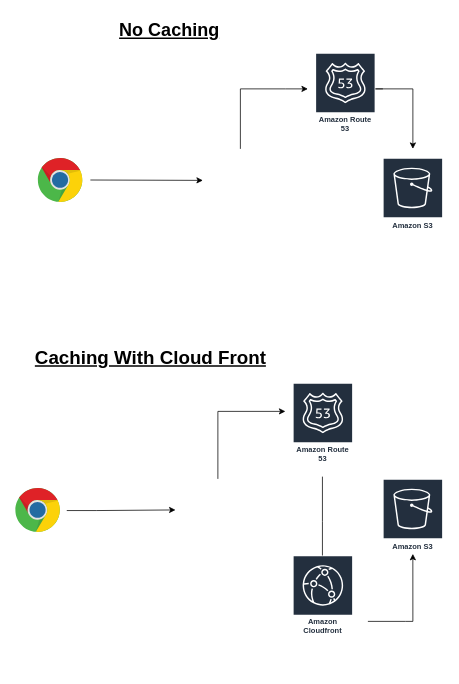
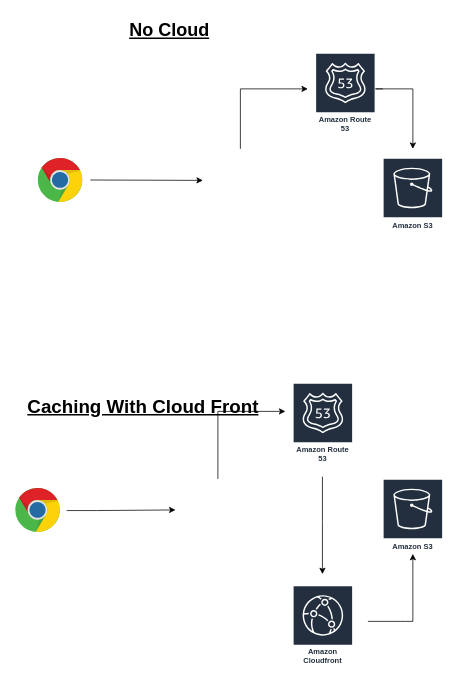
node "No Caching": label "No Caching" -> "No Cloud"
node "Caching With Cloud Front": moved (150, 357) -> (143, 405)
node "Amazon Cloudfront": moved (323, 597) -> (323, 627)
